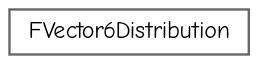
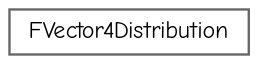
node "FVector6Distribution": label "FVector6Distribution" -> "FVector4Distribution"
